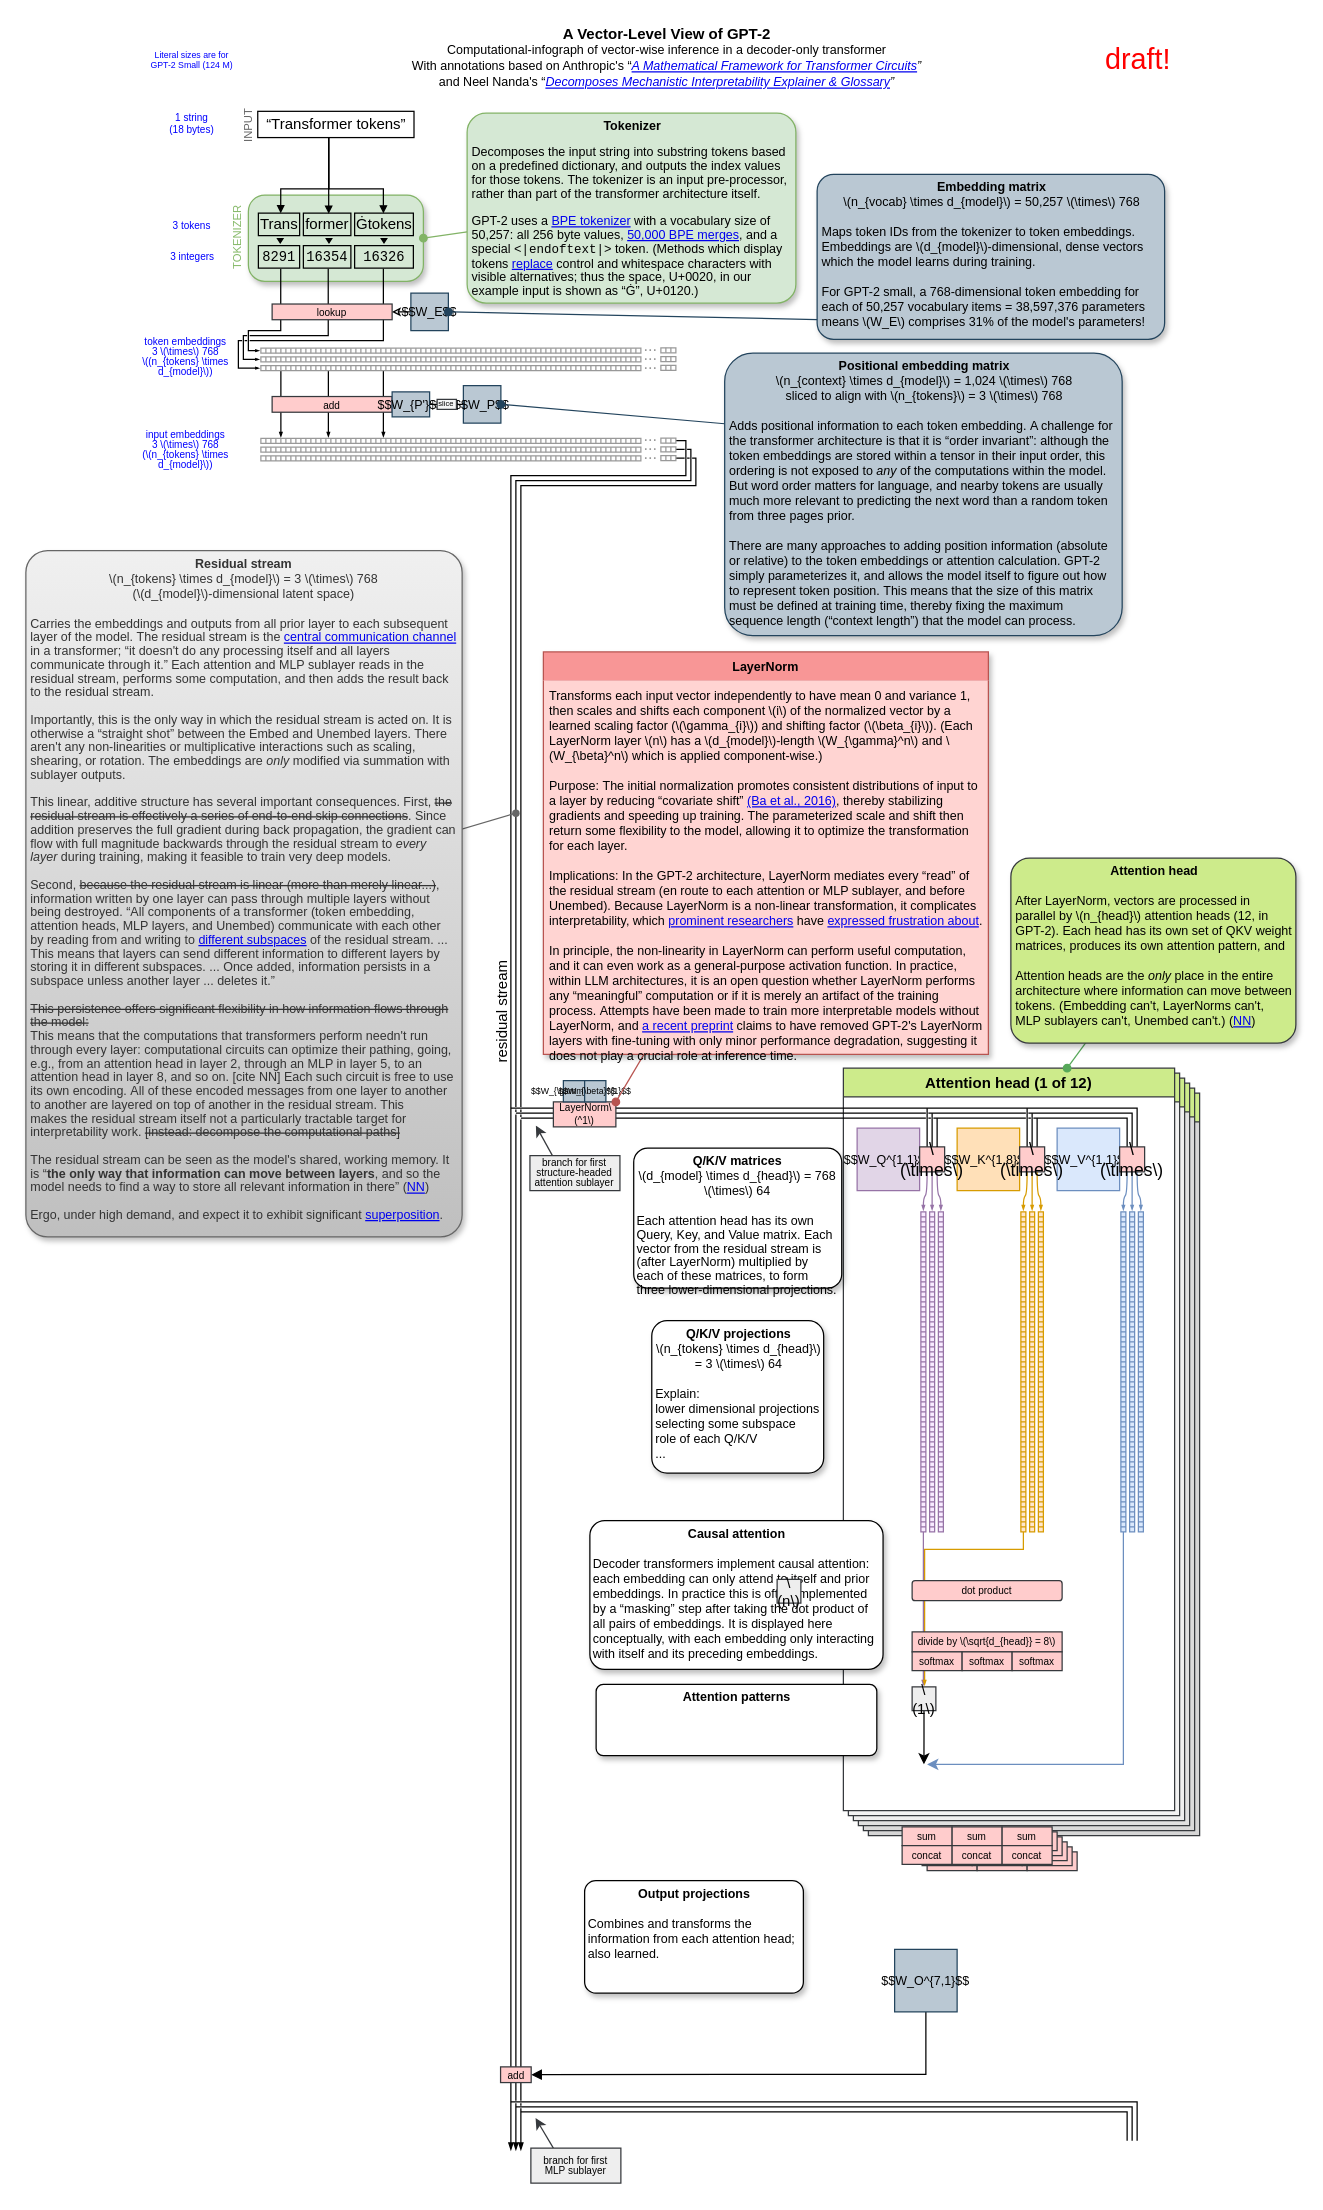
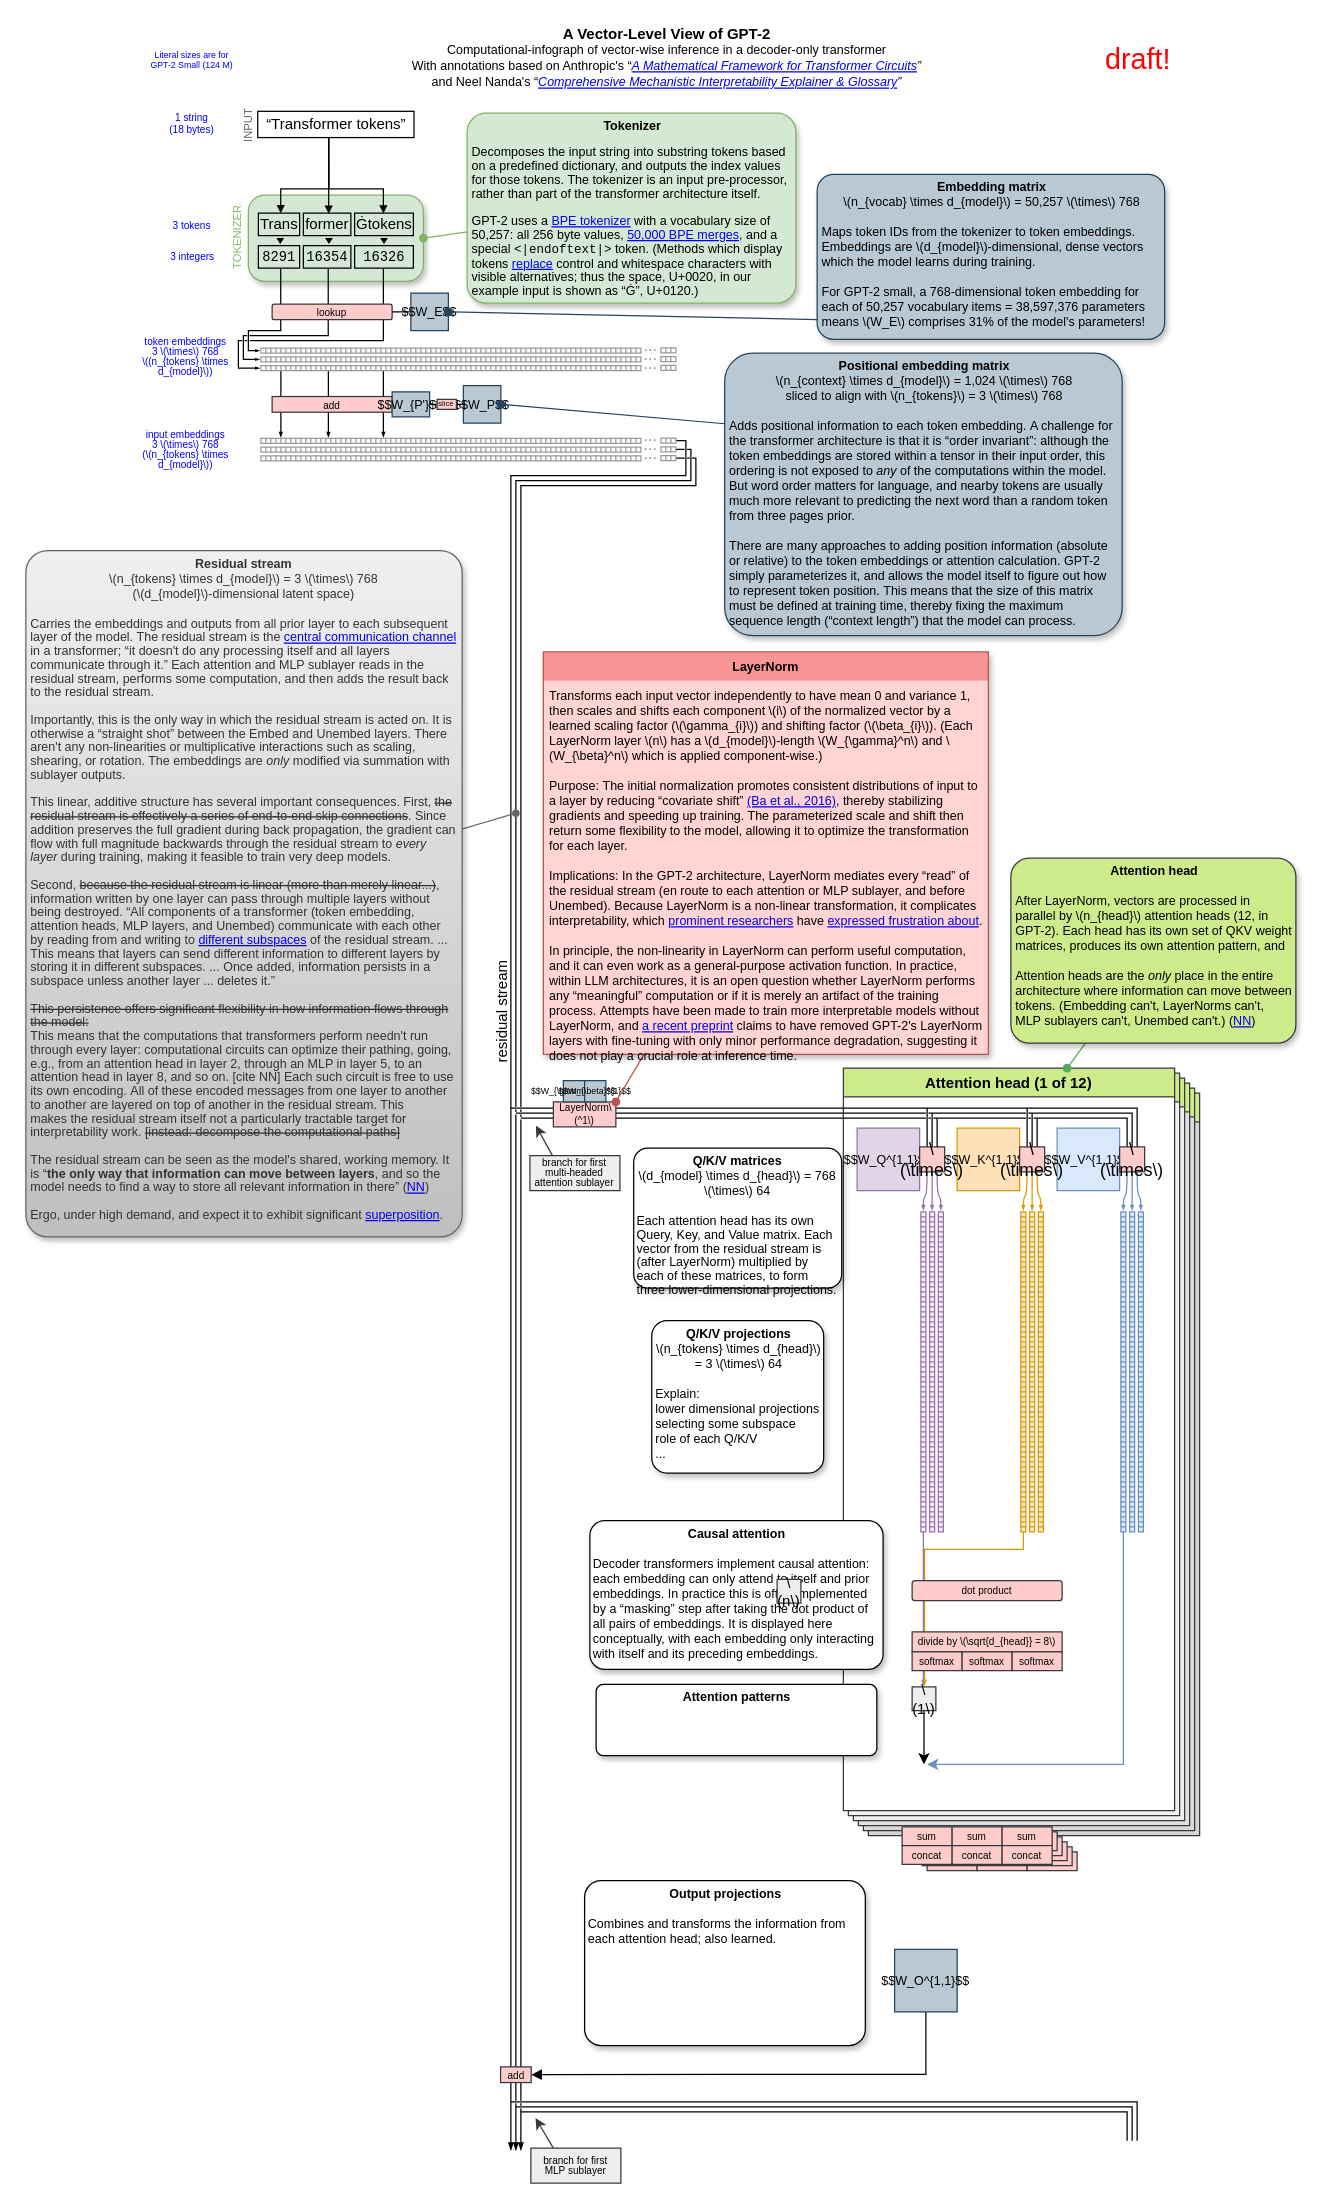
node "A Vector-Level View of GPT-2 Computational-infograph of vector-wise inference in a decoder-only transformer With annotations based on Anthropic's “A Mathematical Framework for Transformer Circuits” and Neel Nanda's “Decomposes Mechanistic Interpretability Explainer & Glossary”": label "A Vector-Level View of GPT-2 Computational-infograph of vector-wise inference in a decoder-only transformer With annotations based on Anthropic's “A Mathematical Framework for Transformer Circuits” and Neel Nanda's “Decomposes Mechanistic Interpretability Explainer & Glossary”" -> "A Vector-Level View of GPT-2 Computational-infograph of vector-wise inference in a decoder-only transformer With annotations based on Anthropic's “A Mathematical Framework for Transformer Circuits” and Neel Nanda's “Comprehensive Mechanistic Interpretability Explainer & Glossary”"
node "lookup": shape rectangle -> rounded rectangle
edge "$$W_E$$" -> "lookup": arrowhead classic -> none
node "slice": fillcolor #f5f5f5 -> #ffcccc
node "$$W_K^{1,8}$$": label "$$W_K^{1,8}$$" -> "$$W_K^{1,1}$$"
node "branch for first structure-headed attention sublayer": label "branch for first structure-headed attention sublayer" -> "branch for first multi-headed attention sublayer"
node "Output projections Combines and transforms the information from each attention head; also learned.": size 219x113 -> 281x165
node "$$W_O^{7,1}$$": label "$$W_O^{7,1}$$" -> "$$W_O^{1,1}$$"
